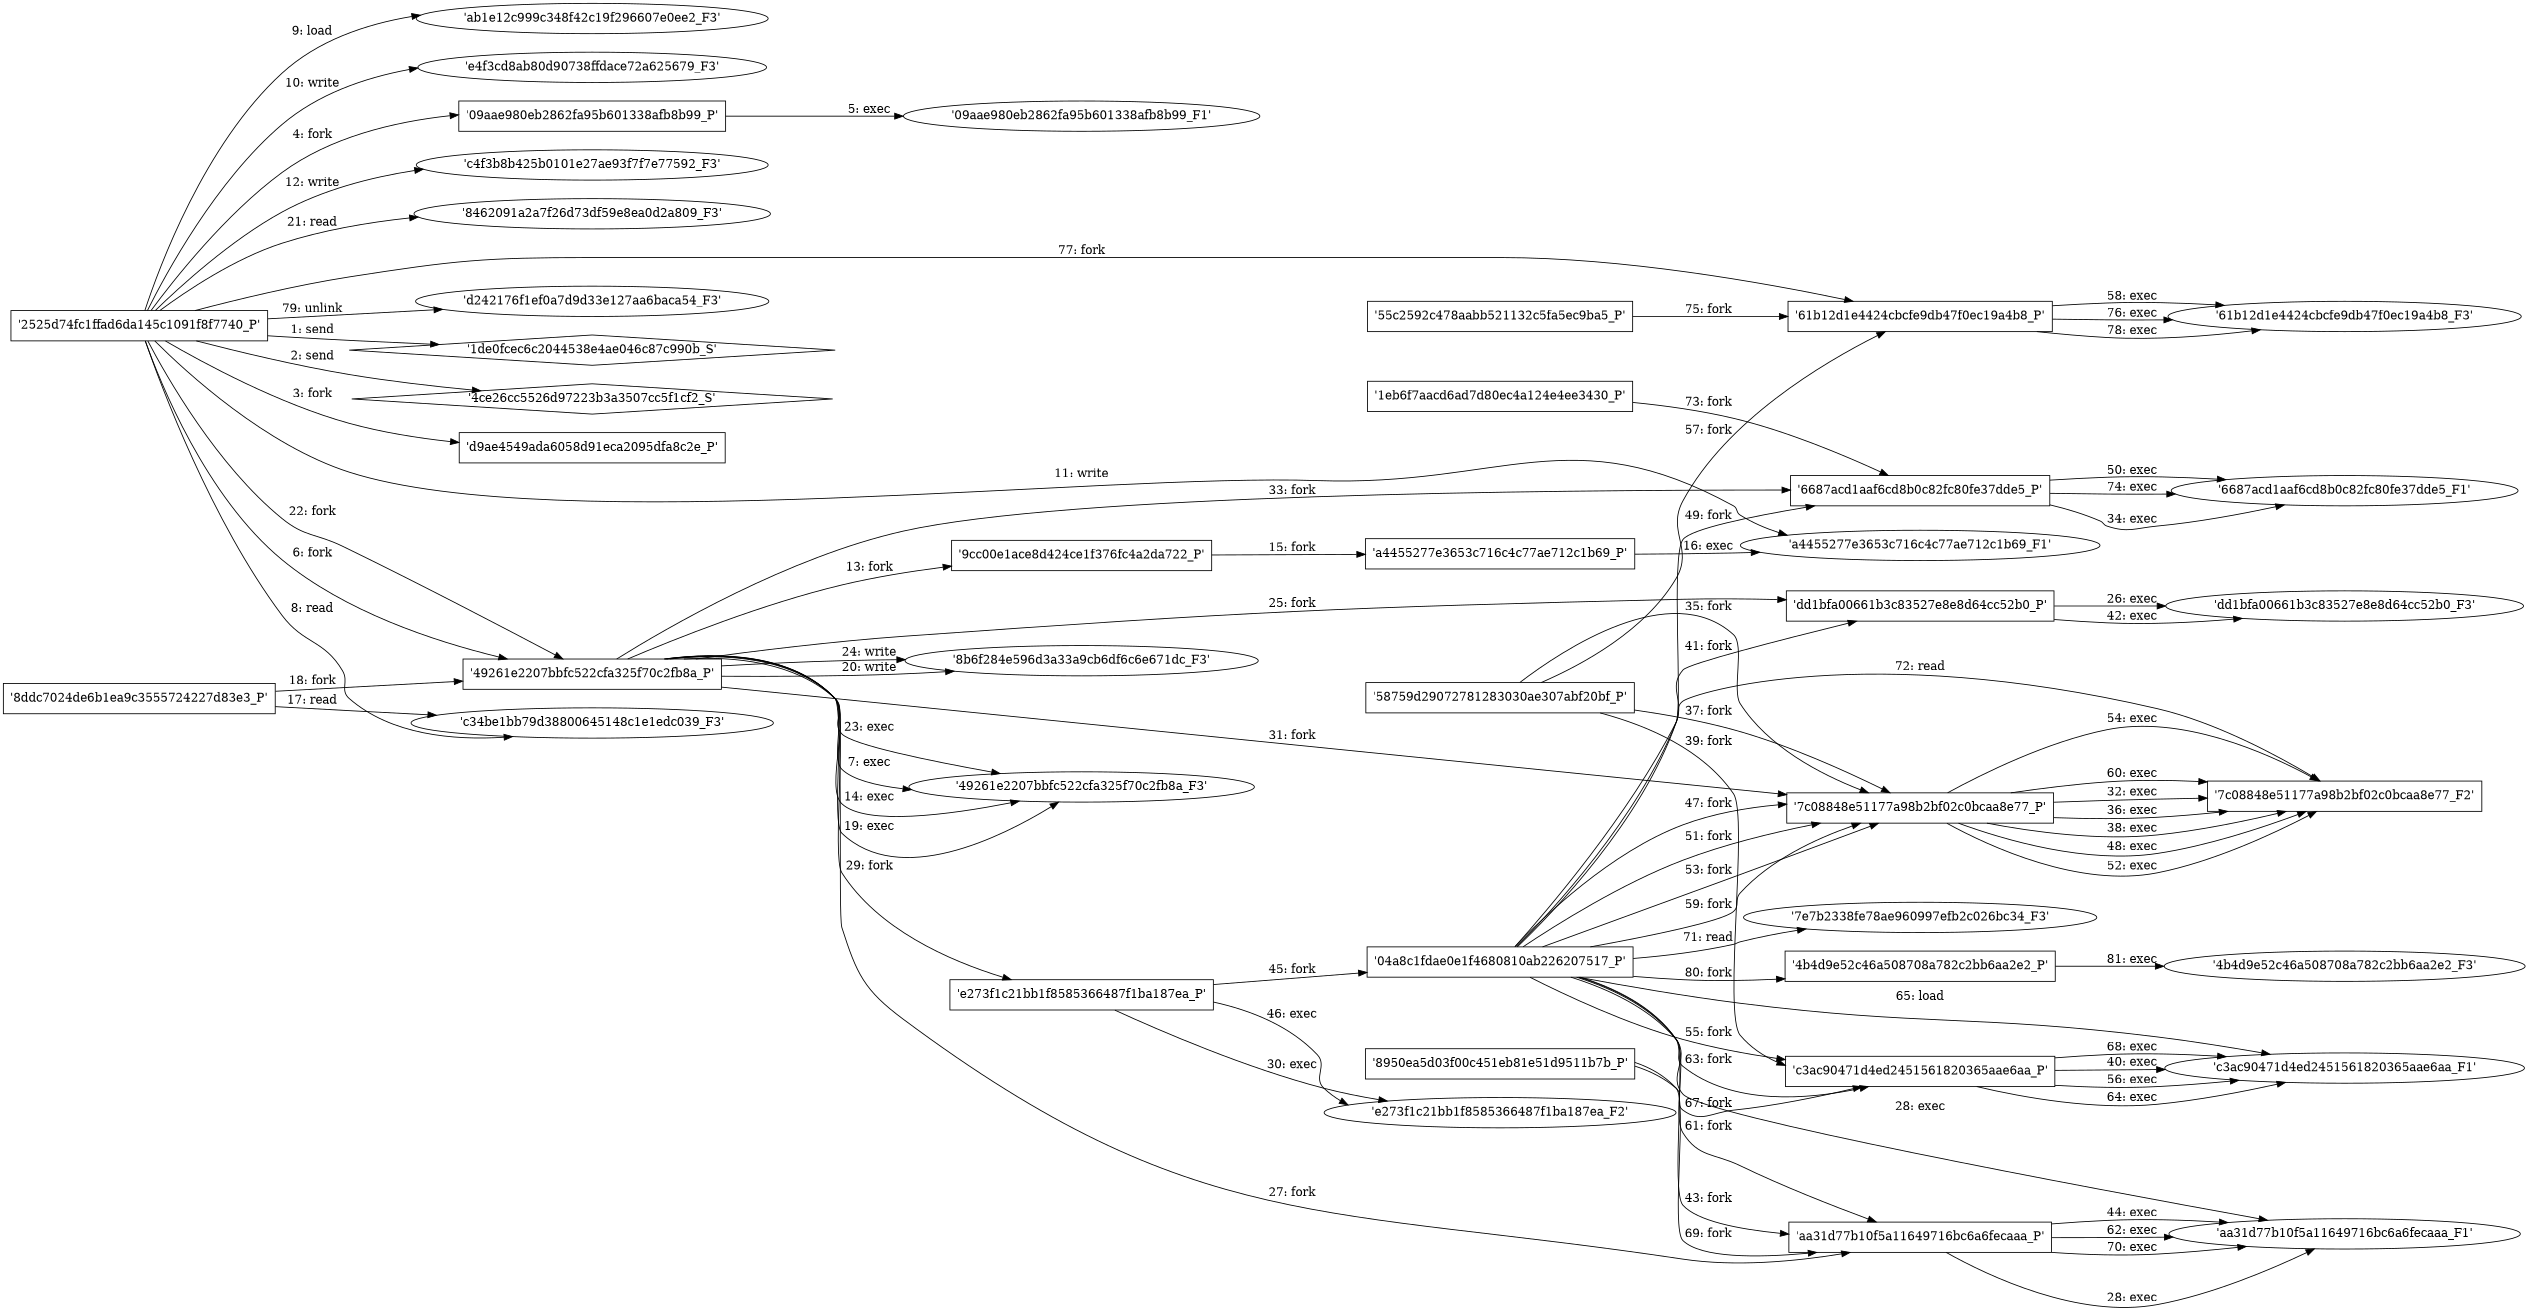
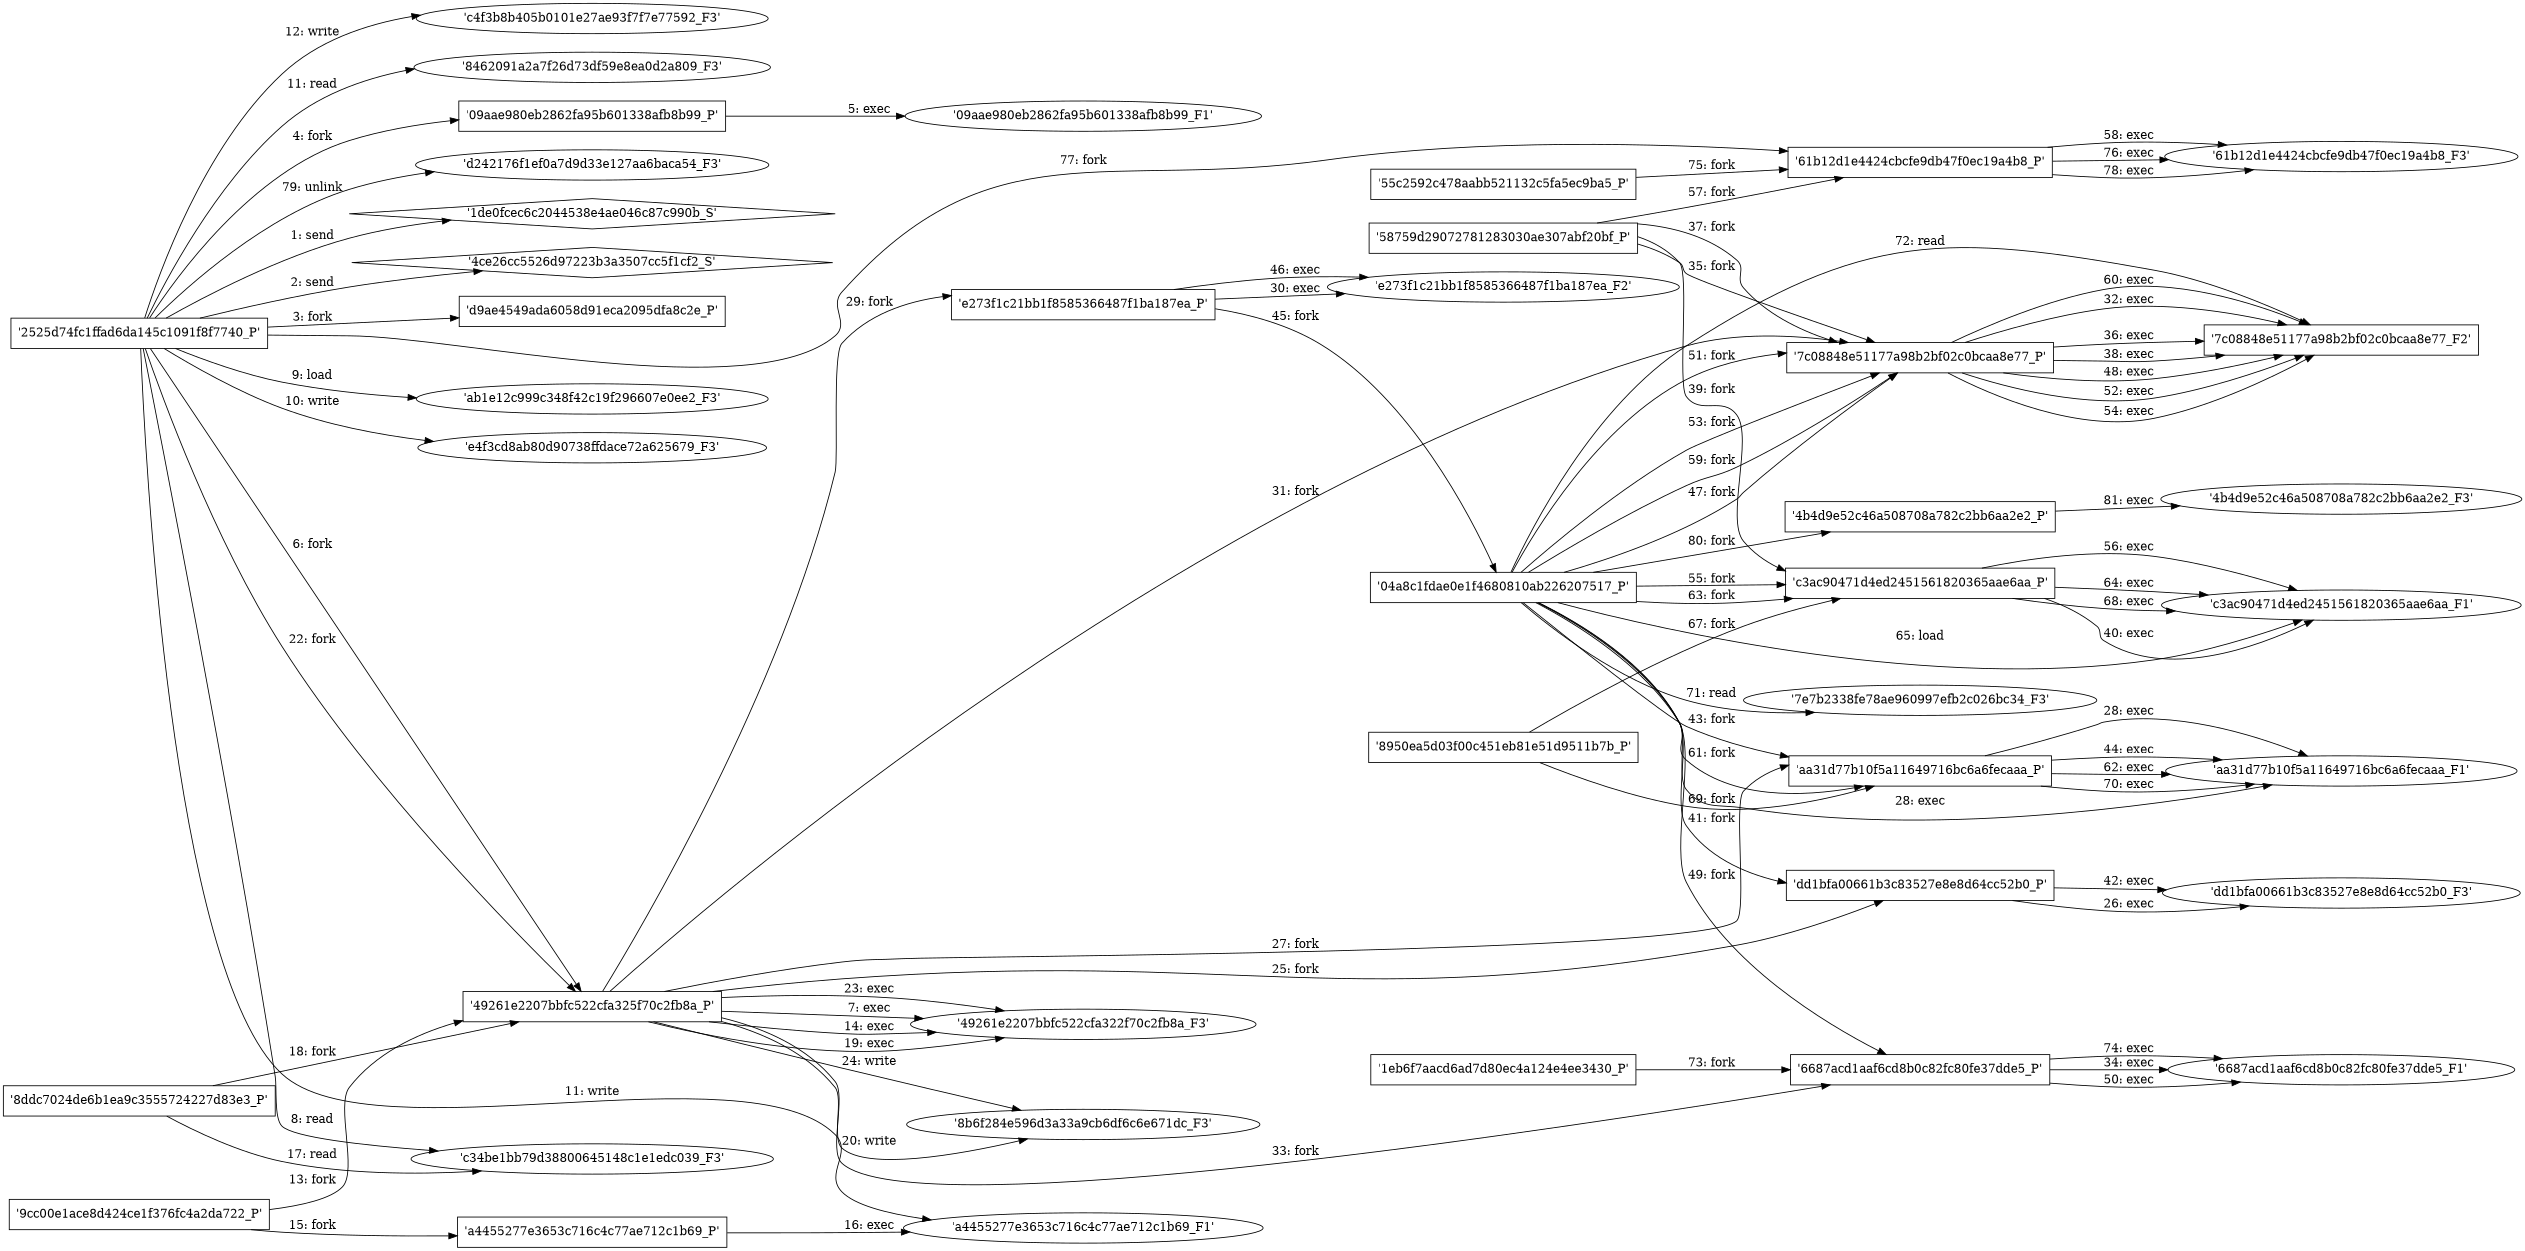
node "'c4f3b8b425b0101e27ae93f7f7e77592_F3'": label "'c4f3b8b425b0101e27ae93f7f7e77592_F3'" -> "'c4f3b8b405b0101e27ae93f7f7e77592_F3'"
edge "'2525d74fc1ffad6da145c1091f8f7740_P'" -> "'8462091a2a7f26d73df59e8ea0d2a809_F3'": label "21: read" -> "11: read"
edge "'49261e2207bbfc522cfa325f70c2fb8a_P'" -> "'9cc00e1ace8d424ce1f376fc4a2da722_P'": reversed
node "'49261e2207bbfc522cfa325f70c2fb8a_F3'": label "'49261e2207bbfc522cfa325f70c2fb8a_F3'" -> "'49261e2207bbfc522cfa322f70c2fb8a_F3'"
